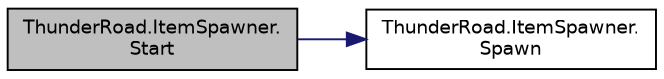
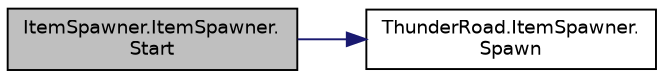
node "ThunderRoad.ItemSpawner. Start": label "ThunderRoad.ItemSpawner. Start" -> "ItemSpawner.ItemSpawner. Start"
